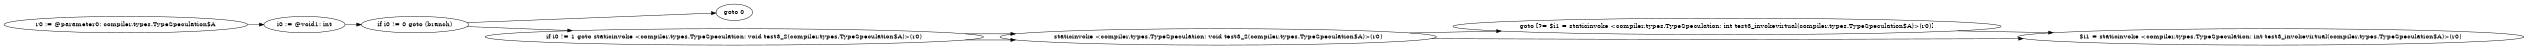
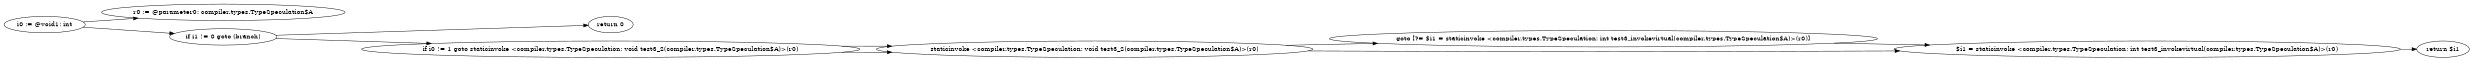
node "goto 0": label "goto 0" -> "return 0"
edge "r0 := @parameter0: compiler.types.TypeSpeculation$A" -> "i0 := @void1: int": reversed
node "if i0 != 0 goto (branch)": label "if i0 != 0 goto (branch)" -> "if i1 != 0 goto (branch)"
node "return $i1": added
